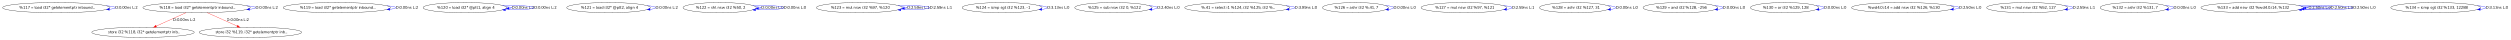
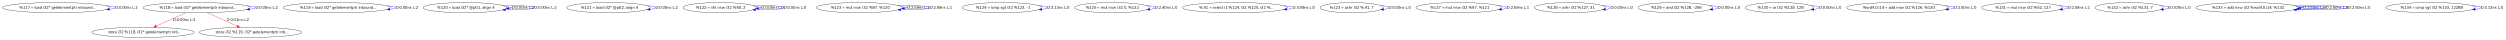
node "%125 = sub nsw i32 0, %122": label "%125 = sub nsw i32 0, %122" -> "%125 = mul nsw i32 0, %122"
node "%126 = ashr i32 %.41, 7": label "%126 = ashr i32 %.41, 7" -> "%123 = ashr i32 %.41, 7"
edge "%118 = load i32* getelementptr inbound..." -> "store i32 %119, i32* getelementptr inb...": label "D:0.00ns L:2" -> "D:0.01ns L:2"
